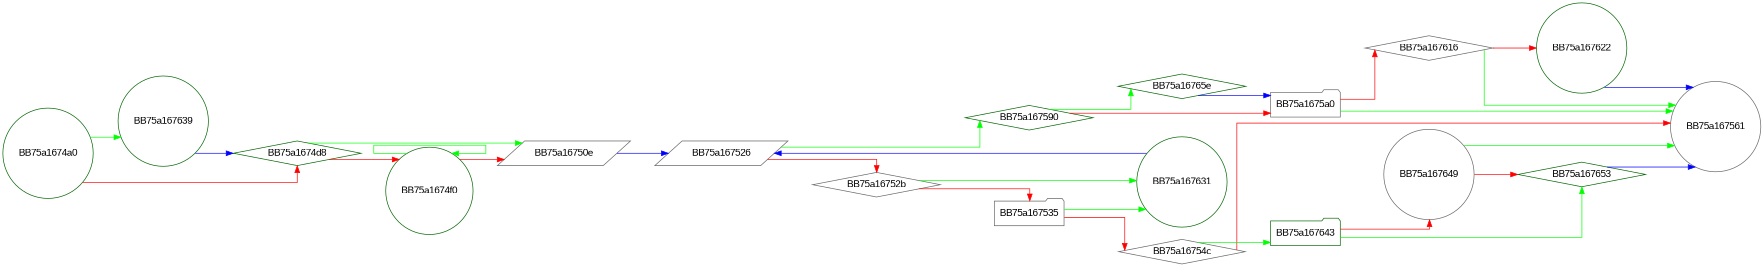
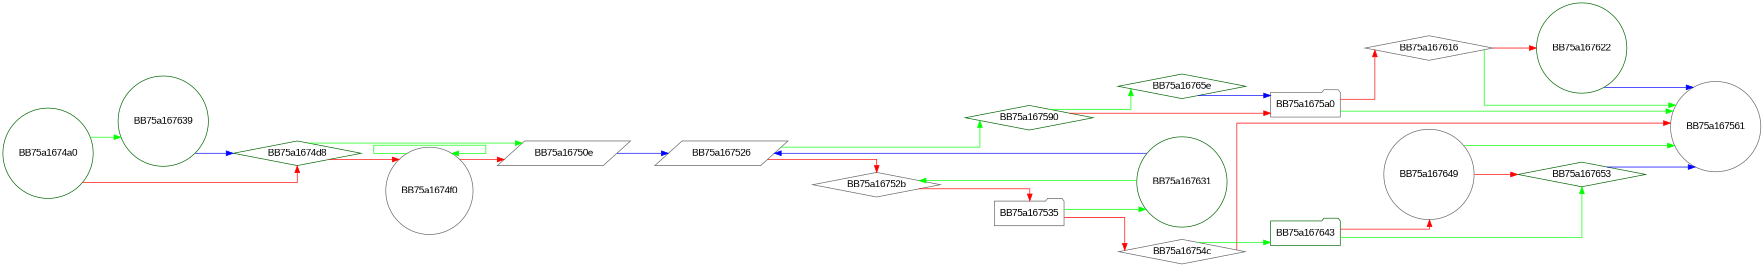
edge "BB75a16752b" -> "BB75a167631": reversed
node "BB75a1674f0": color darkgreen -> gray40
